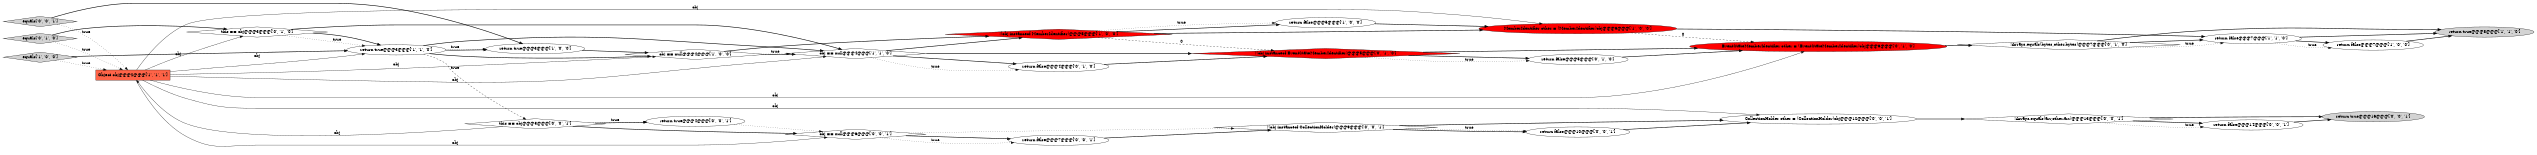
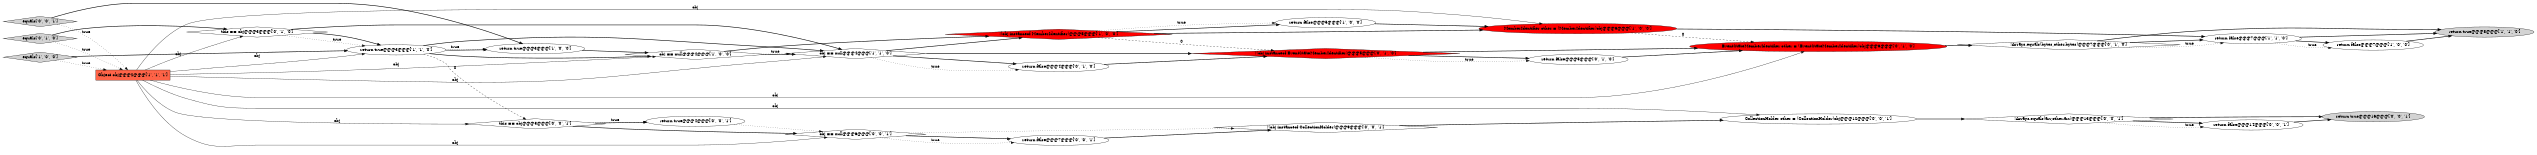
edge "return true@@@3@@@['1', '1', '0']" -> "this == obj@@@3@@@['0', '0', '1']": label "true" -> "0"
node "return false@@@10@@@['0', '0', '1']": removed
edge "this == obj@@@3@@@['0', '0', '1']" -> "Object obj@@@2@@@['1', '1', '1']": reversed
